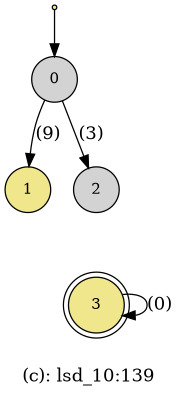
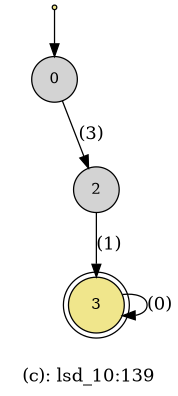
node "1": removed
edge "2" -> "3": added, label "(1)"
